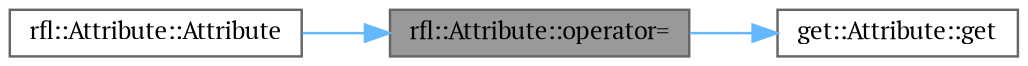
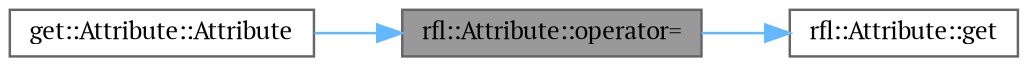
node "rfl::Attribute::Attribute": label "rfl::Attribute::Attribute" -> "get::Attribute::Attribute"
node "get::Attribute::get": label "get::Attribute::get" -> "rfl::Attribute::get"
